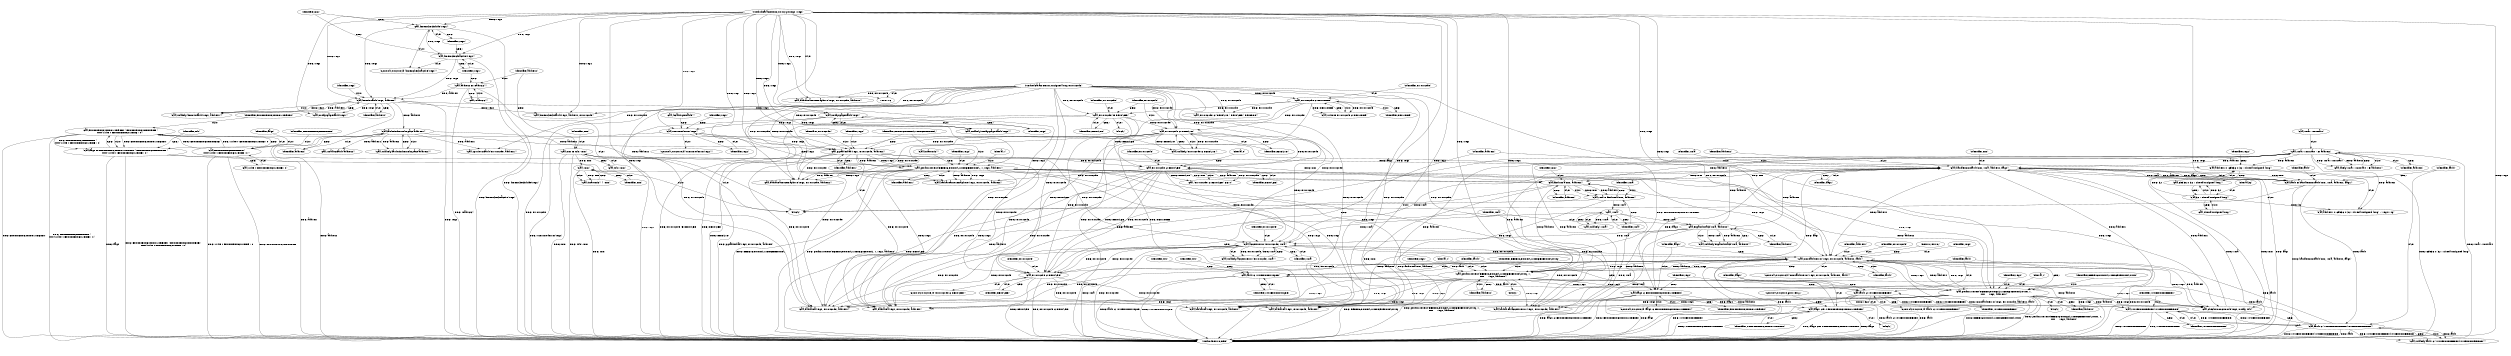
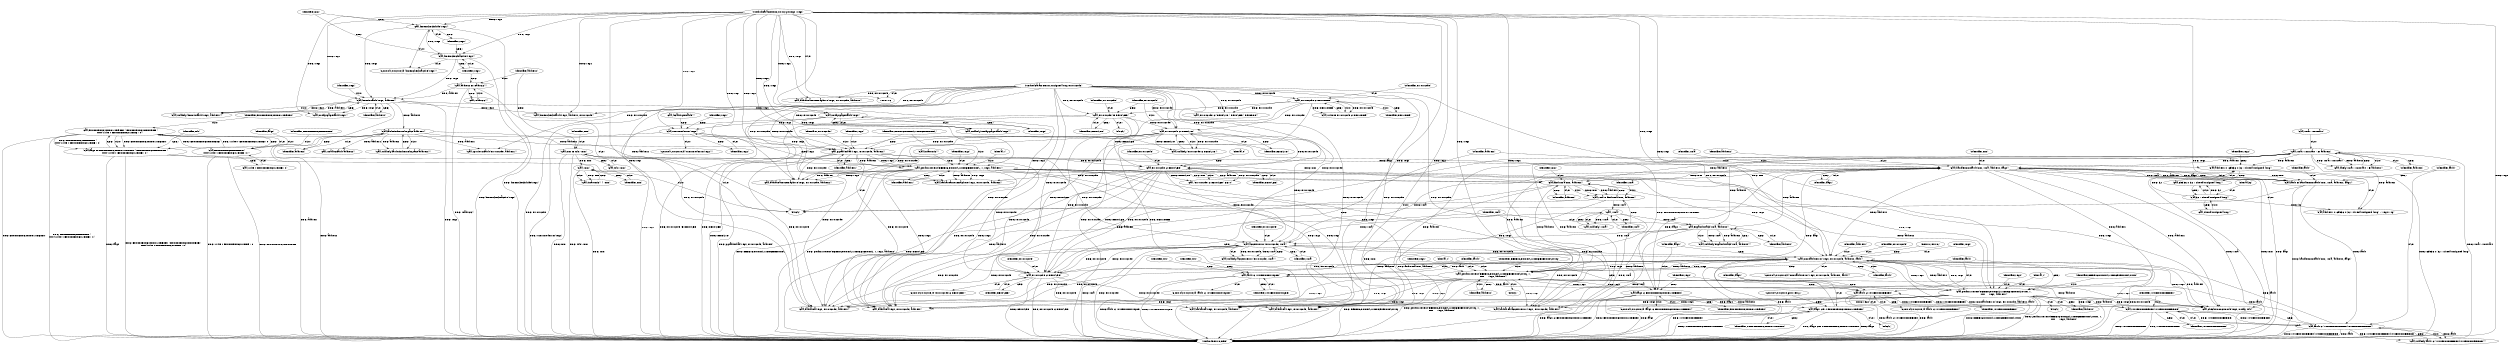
edge "(Call,check_v8086_mode(regs, notify, tsk))" -> "(Call,handle_mm_fault(mm, vma, address, flags))": reversed
node "(ControlStructure,if (fault & VM_FAULT_MAJOR))": added
